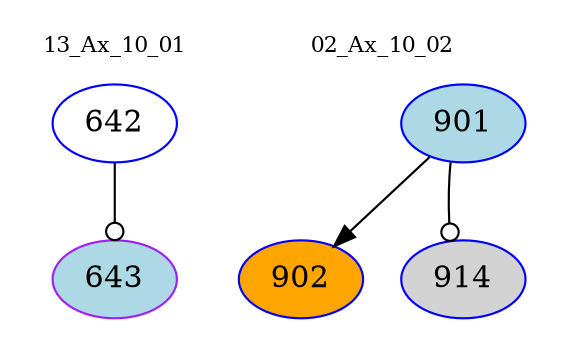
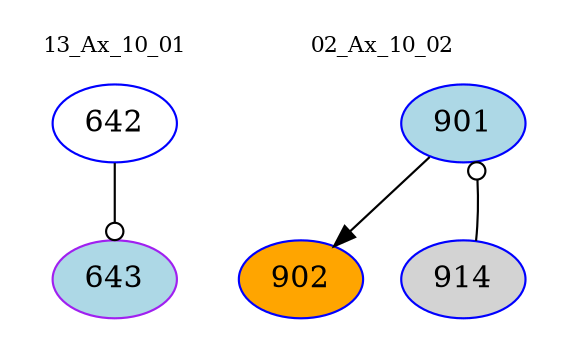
edge "901" -> "914": reversed
